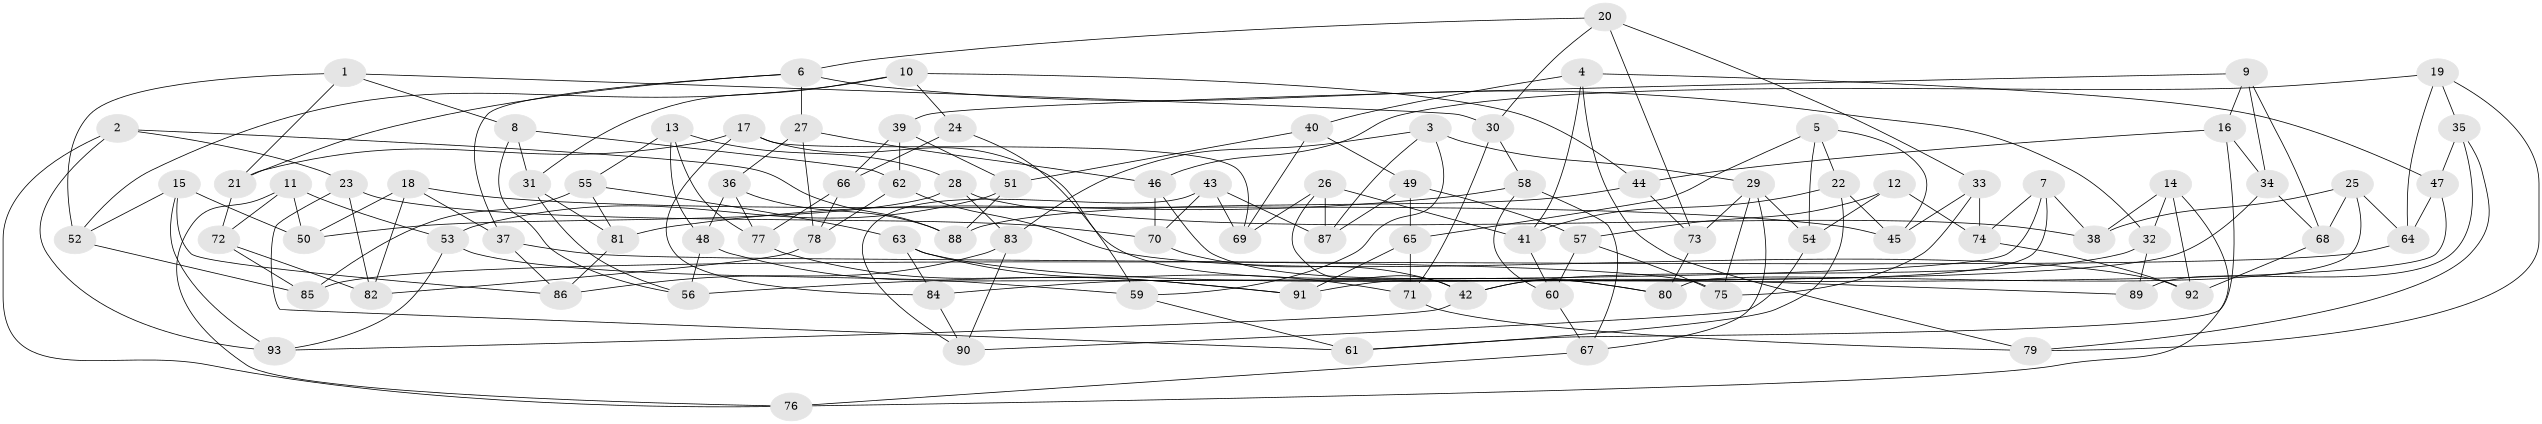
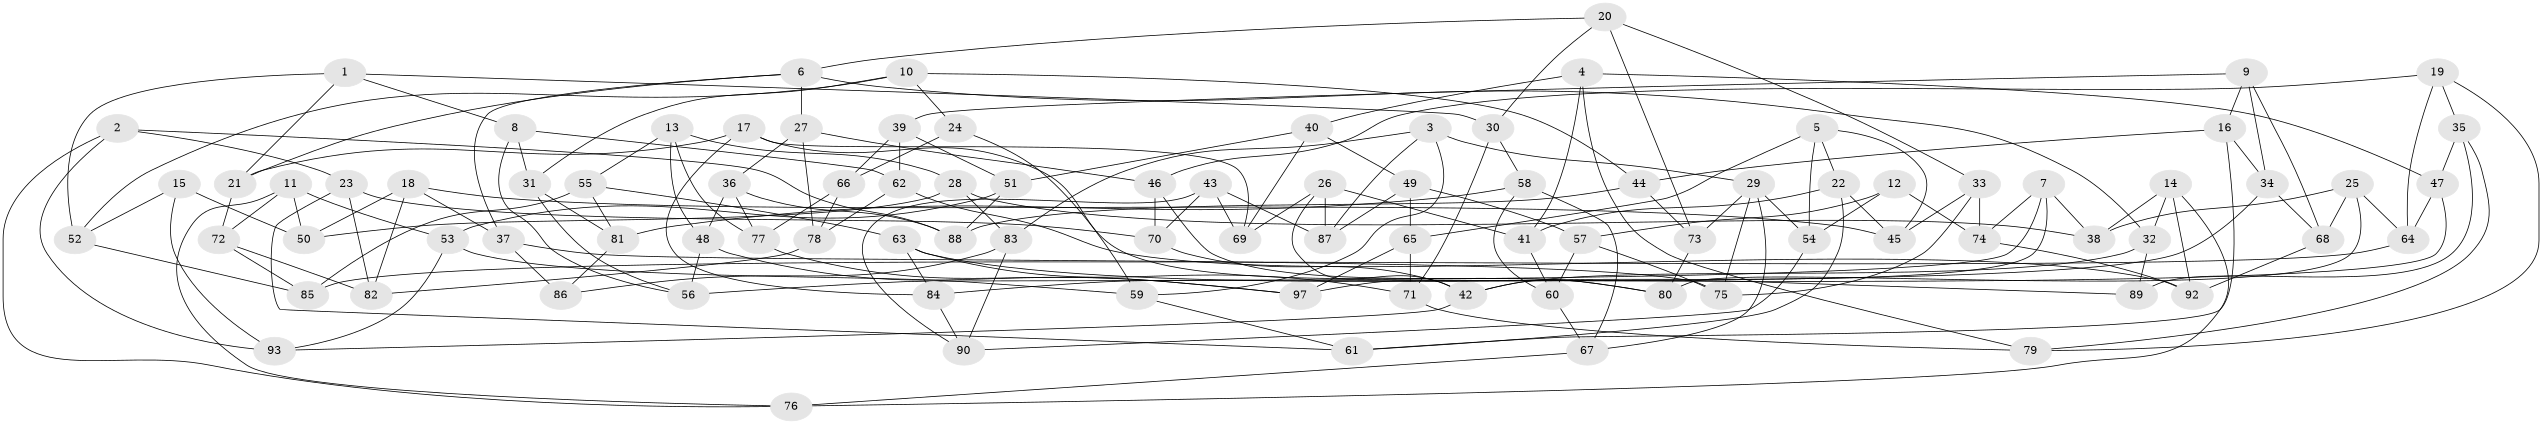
edge "15" -- "86": removed
node "91": label "91" -> "97"
